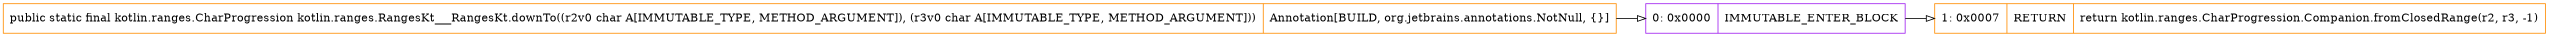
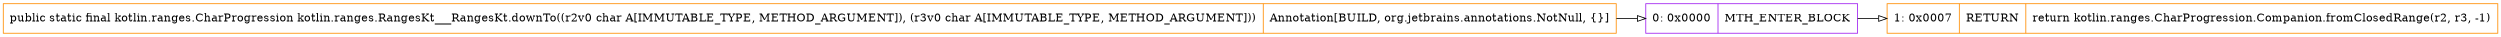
node "0: 0x0000": text "IMMUTABLE_ENTER_BLOCK" -> "MTH_ENTER_BLOCK"
